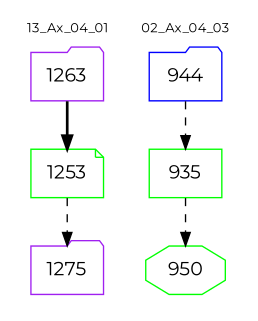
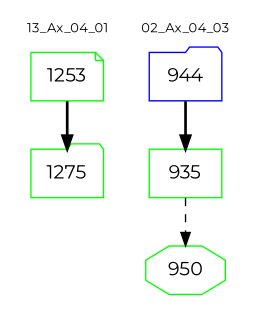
node "1263": removed
edge "944" -> "935": style dashed -> bold
edge "1253" -> "1275": style dashed -> bold
node "1275": color purple -> green
